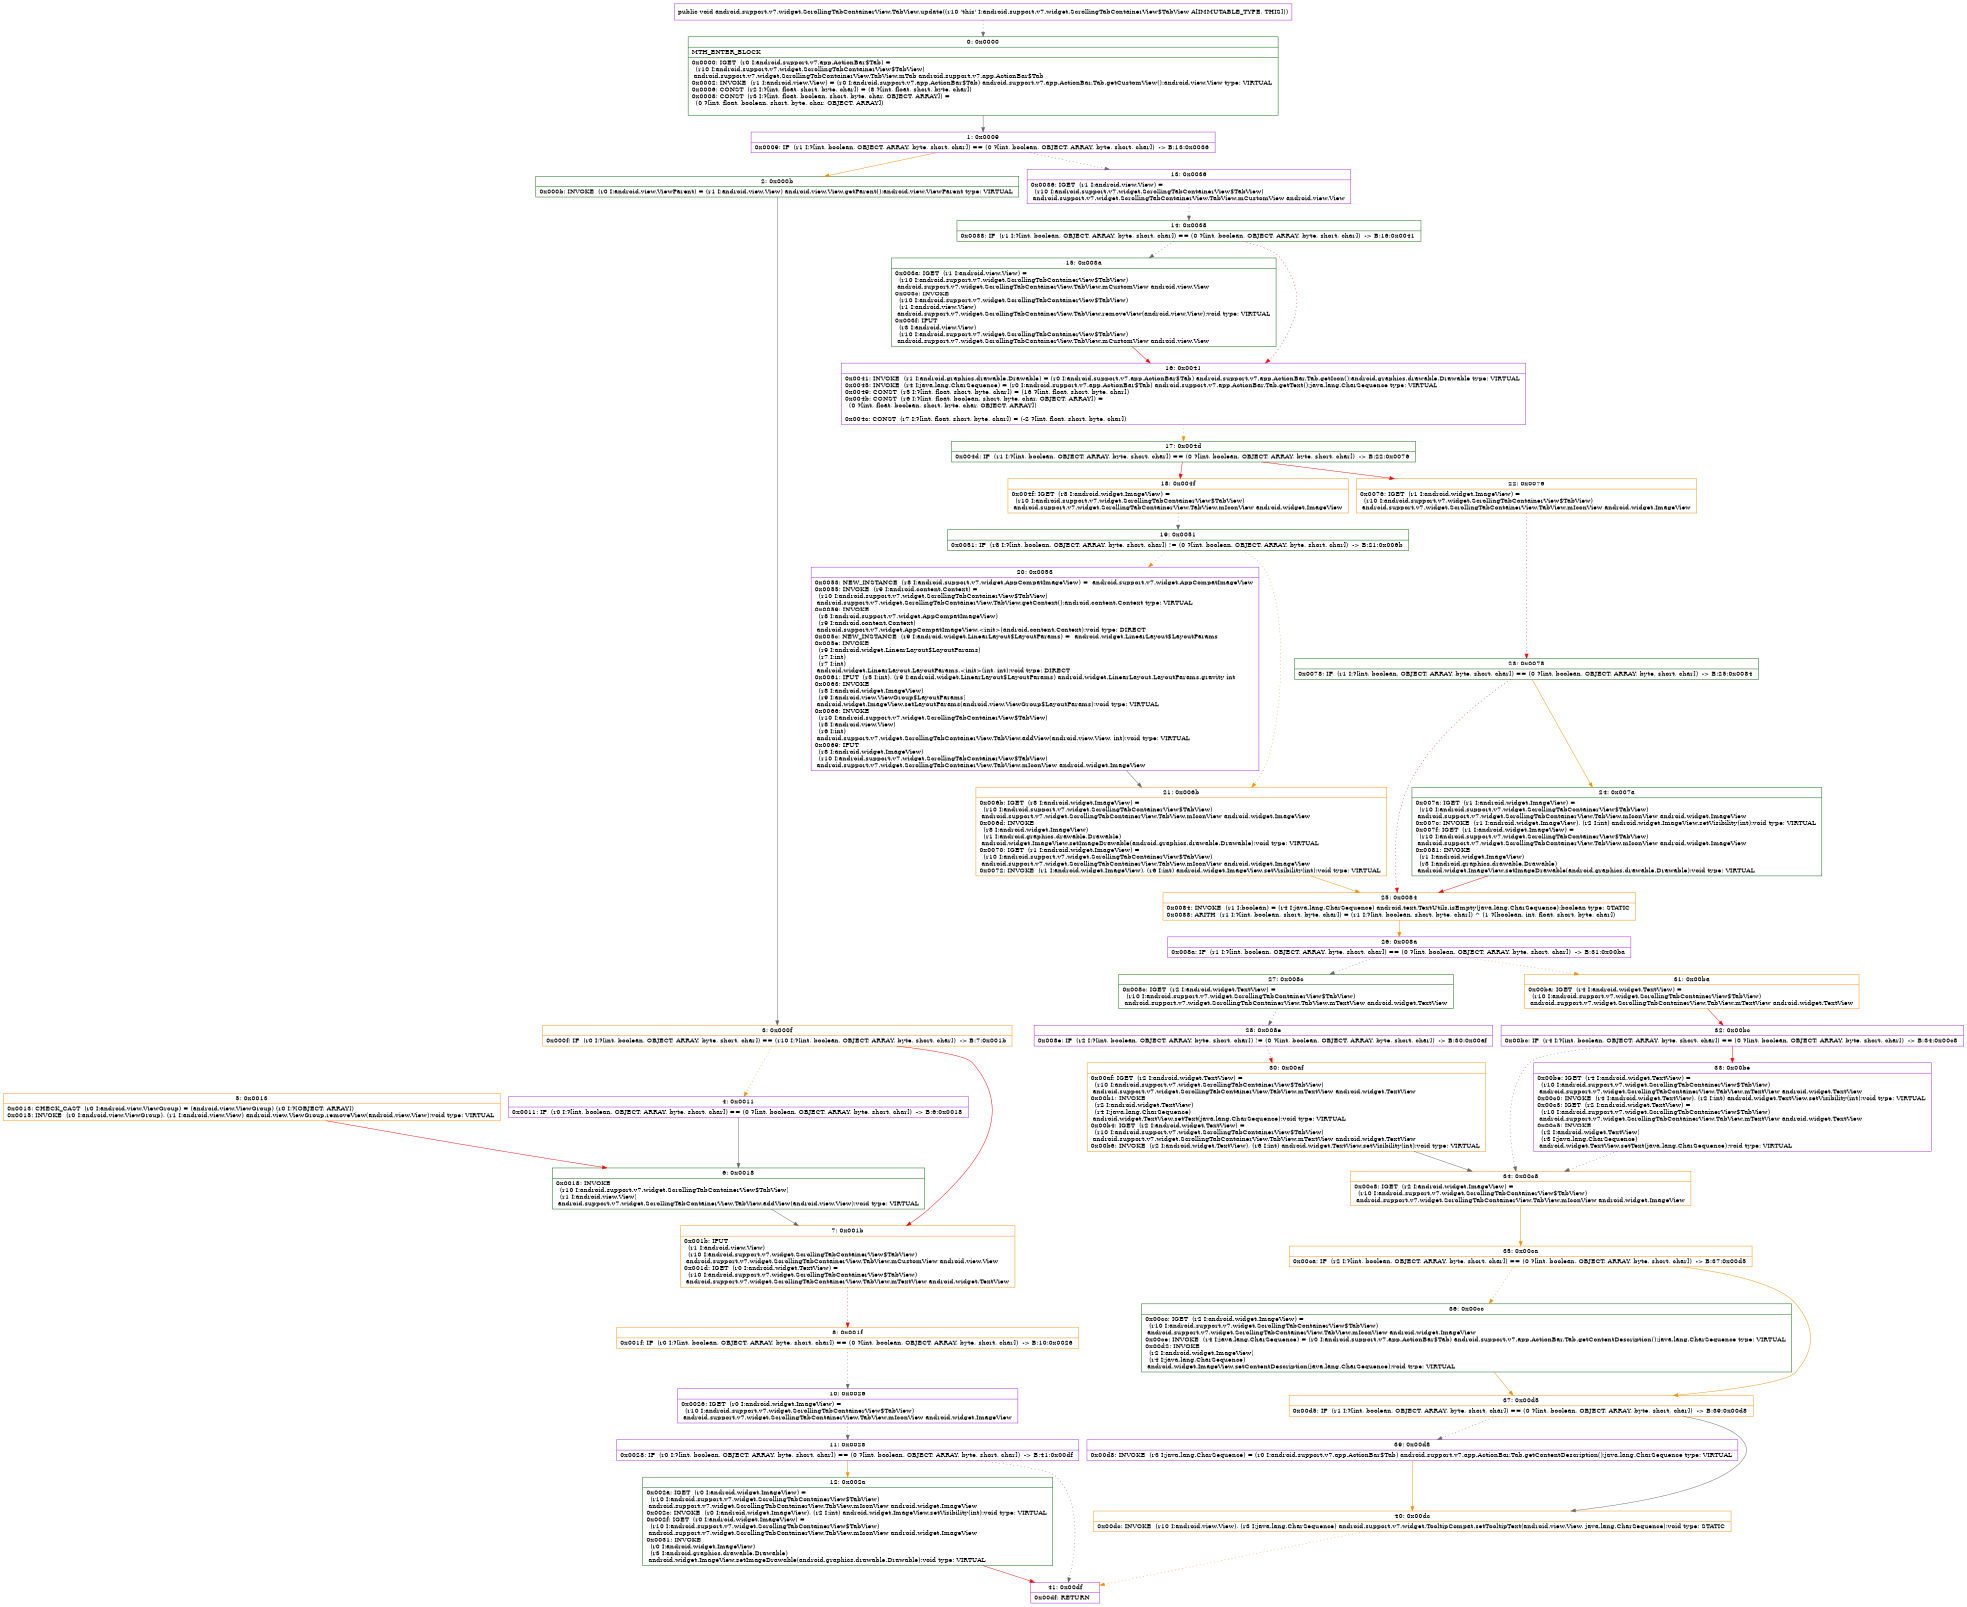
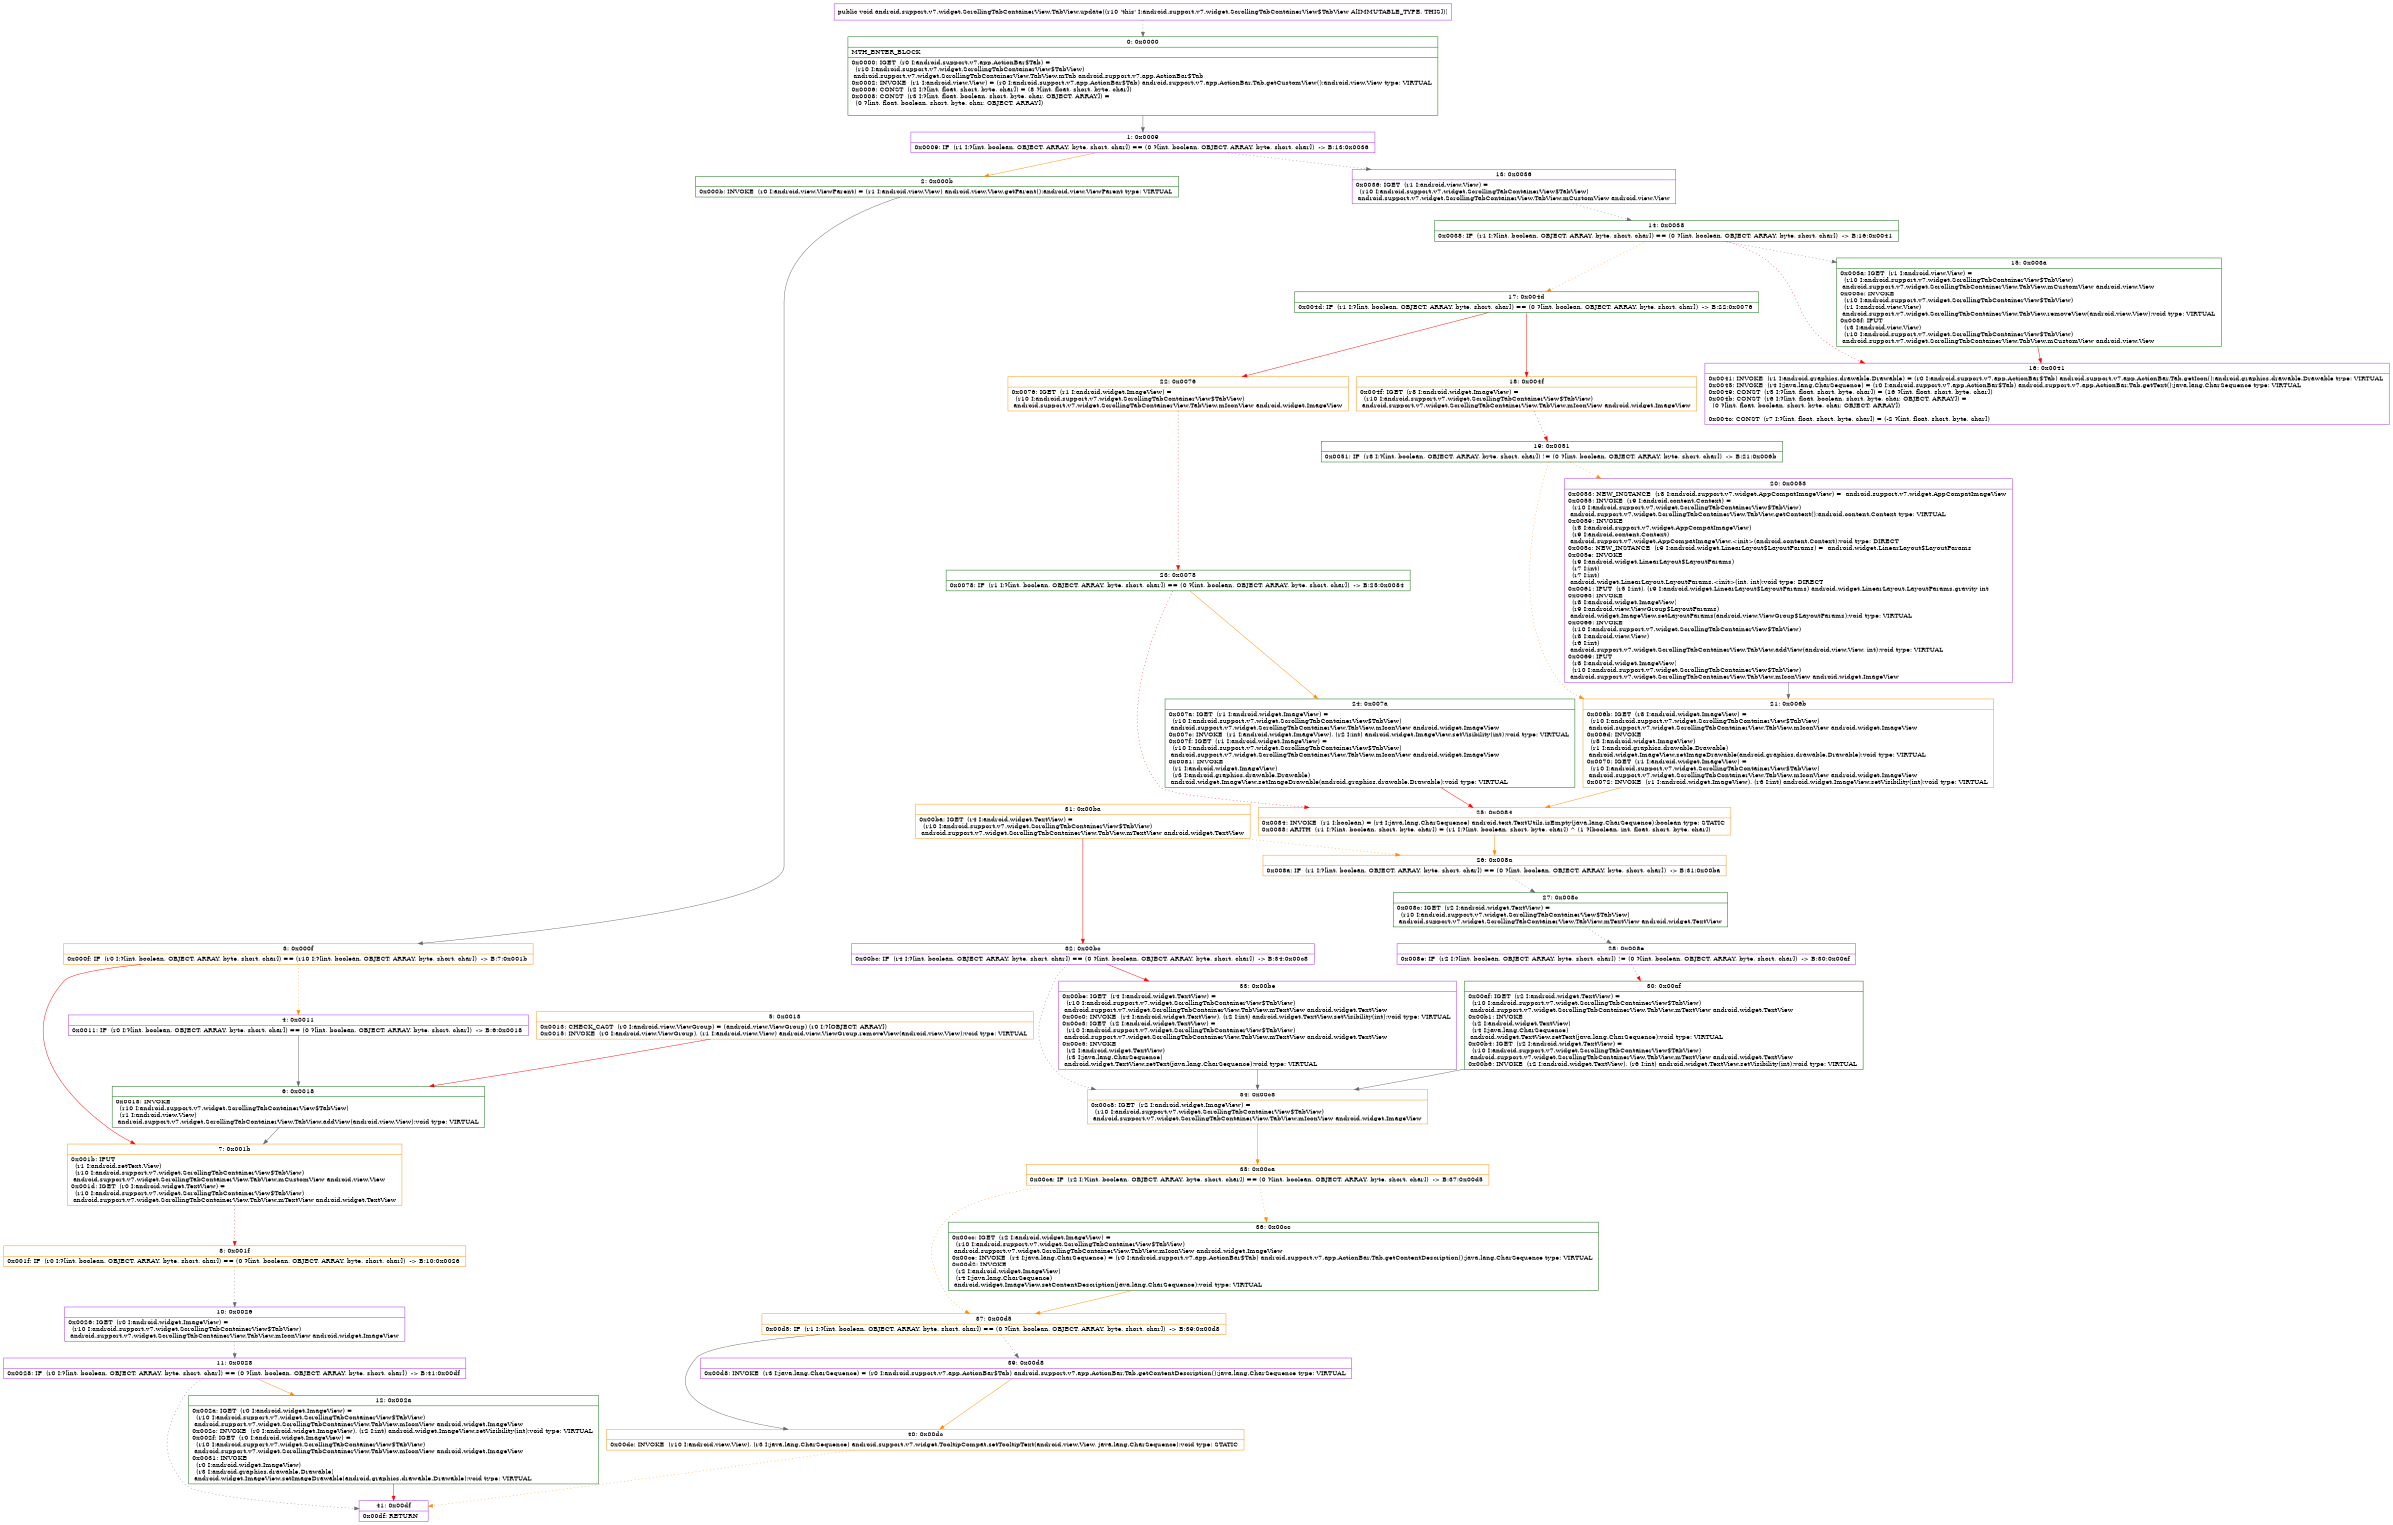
edge "16: 0x0041" -> "17: 0x004d": now "14: 0x0038" -> "17: 0x004d"
edge "18: 0x004f" -> "19: 0x0051": color gray40 -> red
node "26: 0x008a": color purple -> darkorange
edge "26: 0x008a" -> "31: 0x00ba": reversed
node "30: 0x00af": color darkorange -> darkgreen
edge "33: 0x00be" -> "34: 0x00c8": style dotted -> solid
node "7: 0x001b": text "(r1 I:android.view.View)" -> "(r1 I:android.setText.View)"
edge "35: 0x00ca" -> "37: 0x00d5": style solid -> dotted
